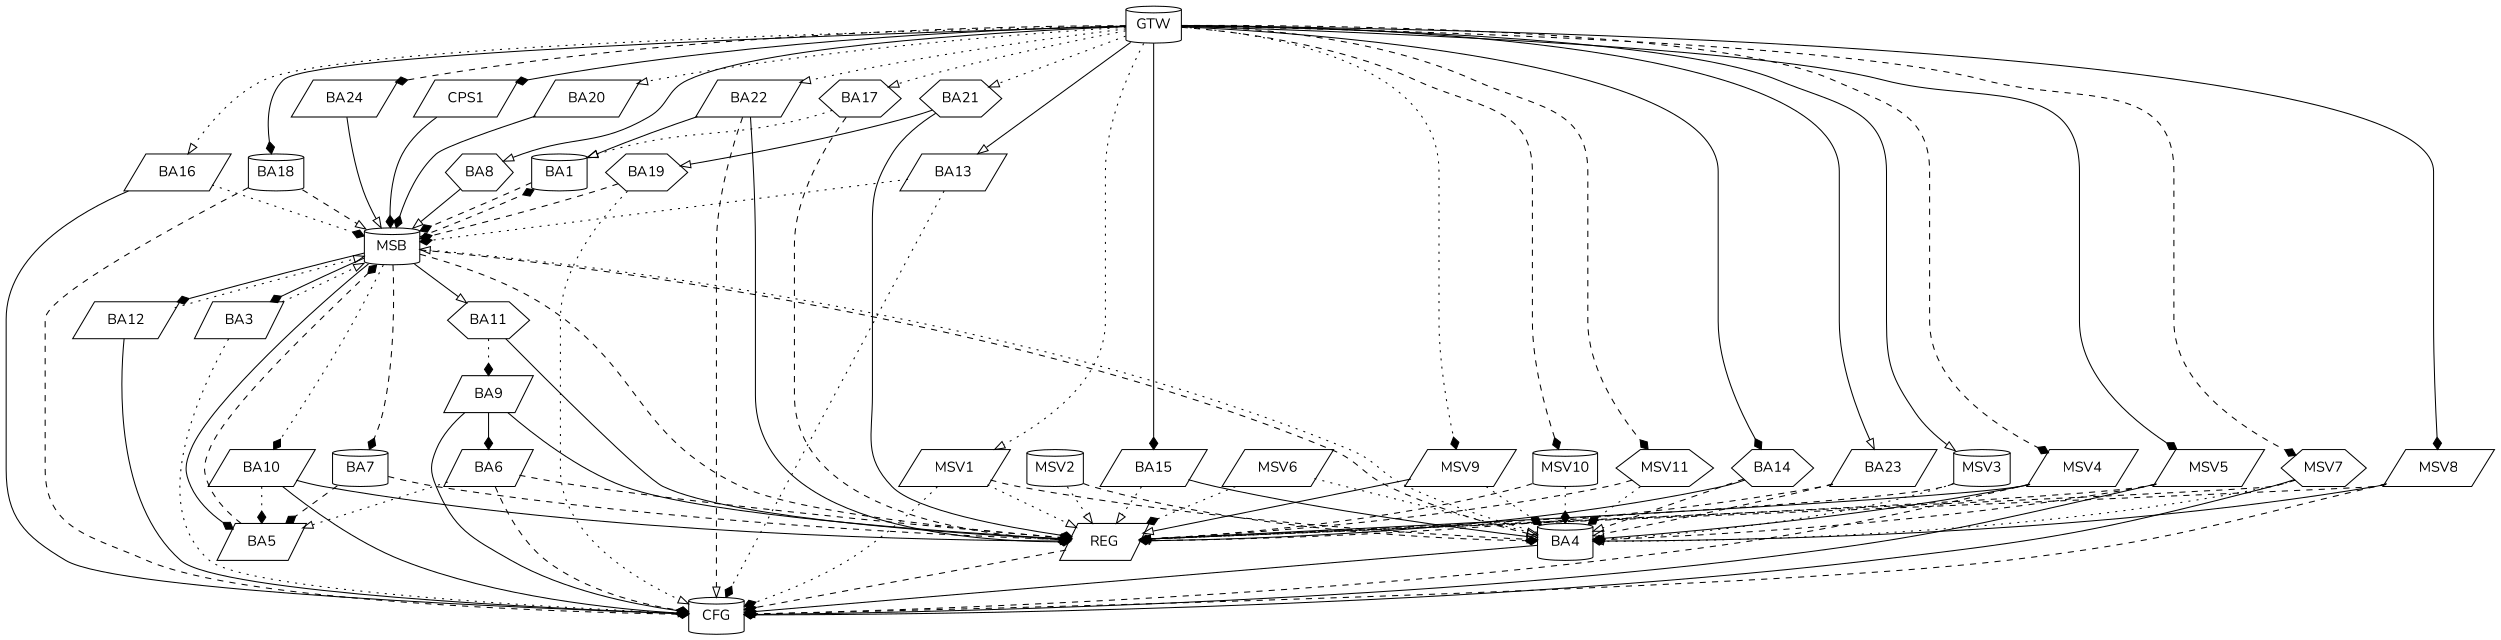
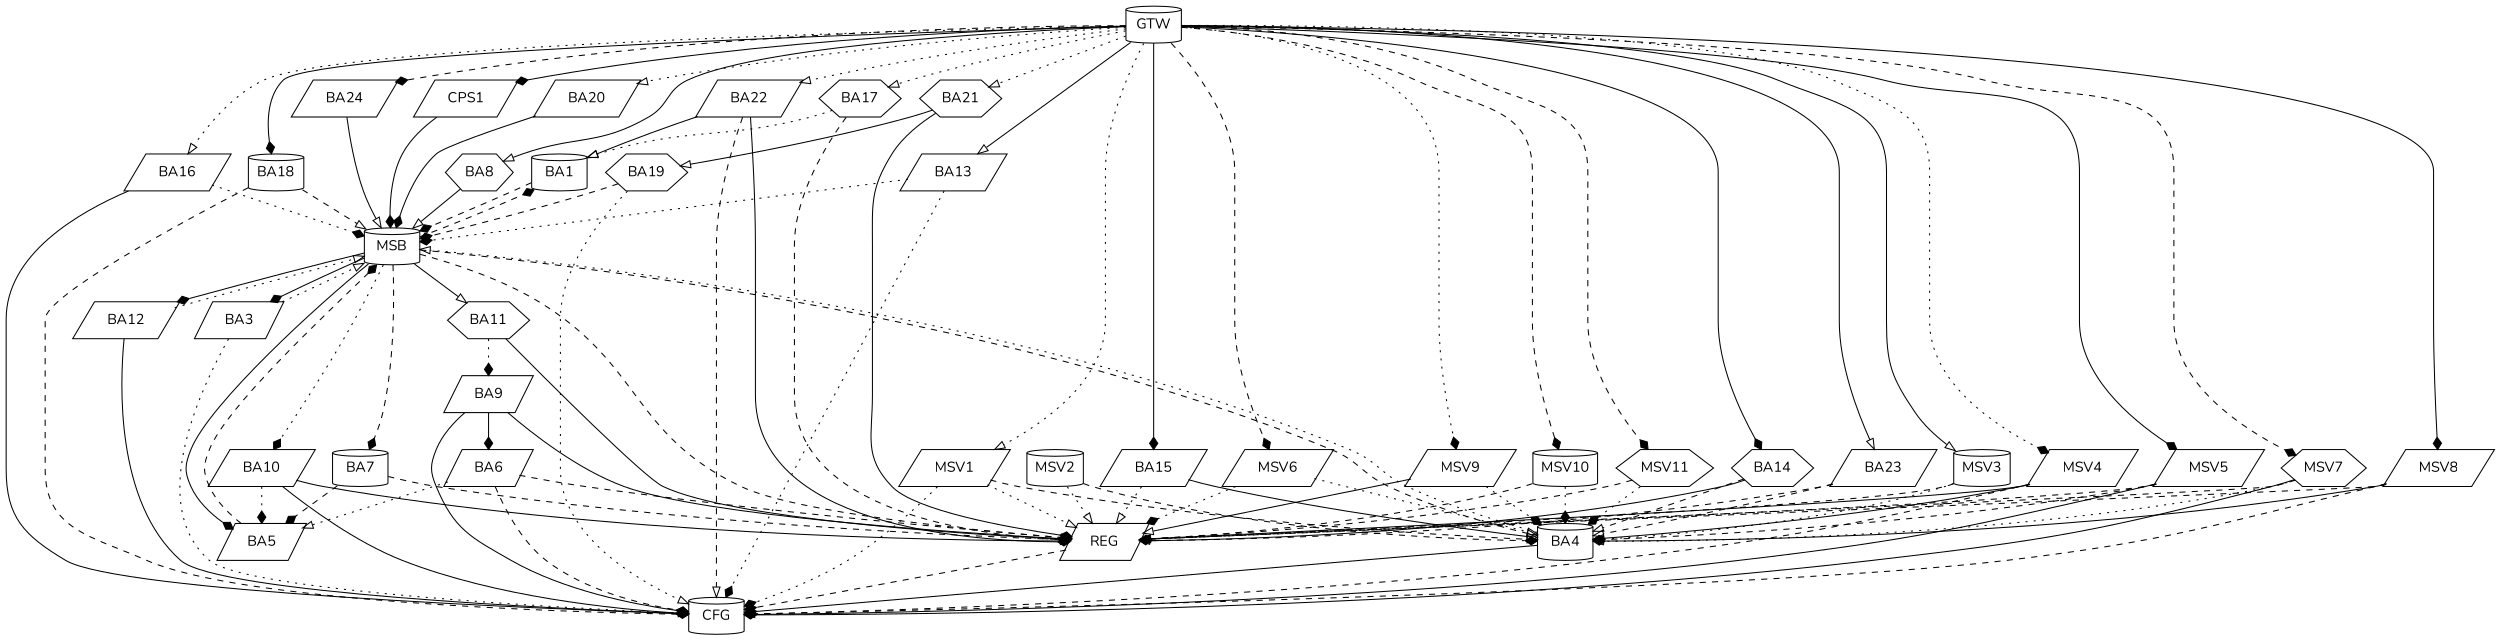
edge "GTW" -> "MSV4": style dashed -> dotted
edge "GTW" -> "MSV6": added
